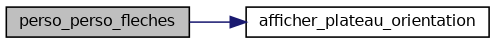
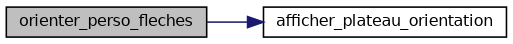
node "perso_perso_fleches": label "perso_perso_fleches" -> "orienter_perso_fleches"
